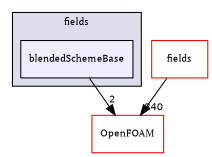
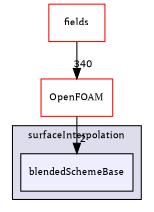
cluster "fields": label "fields" -> "surfaceInterpolation"
edge "blendedSchemeBase" -> "OpenFOAM": reversed
